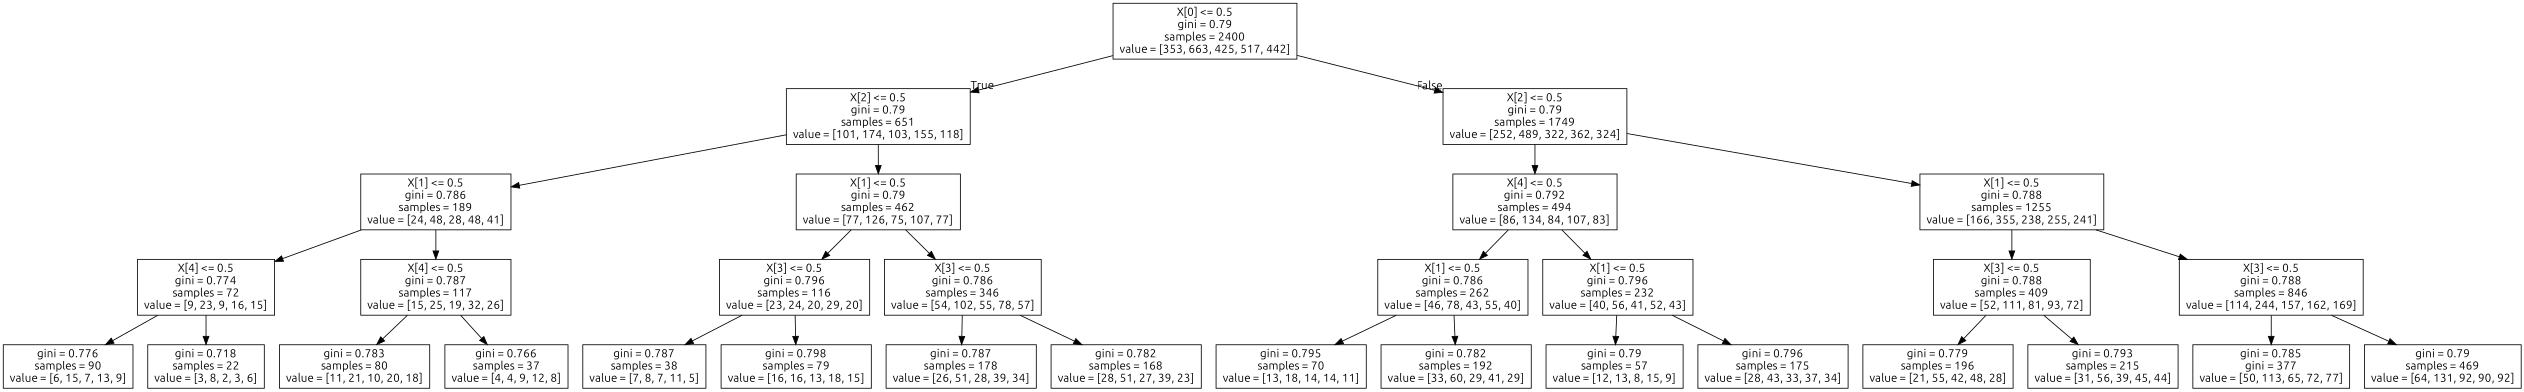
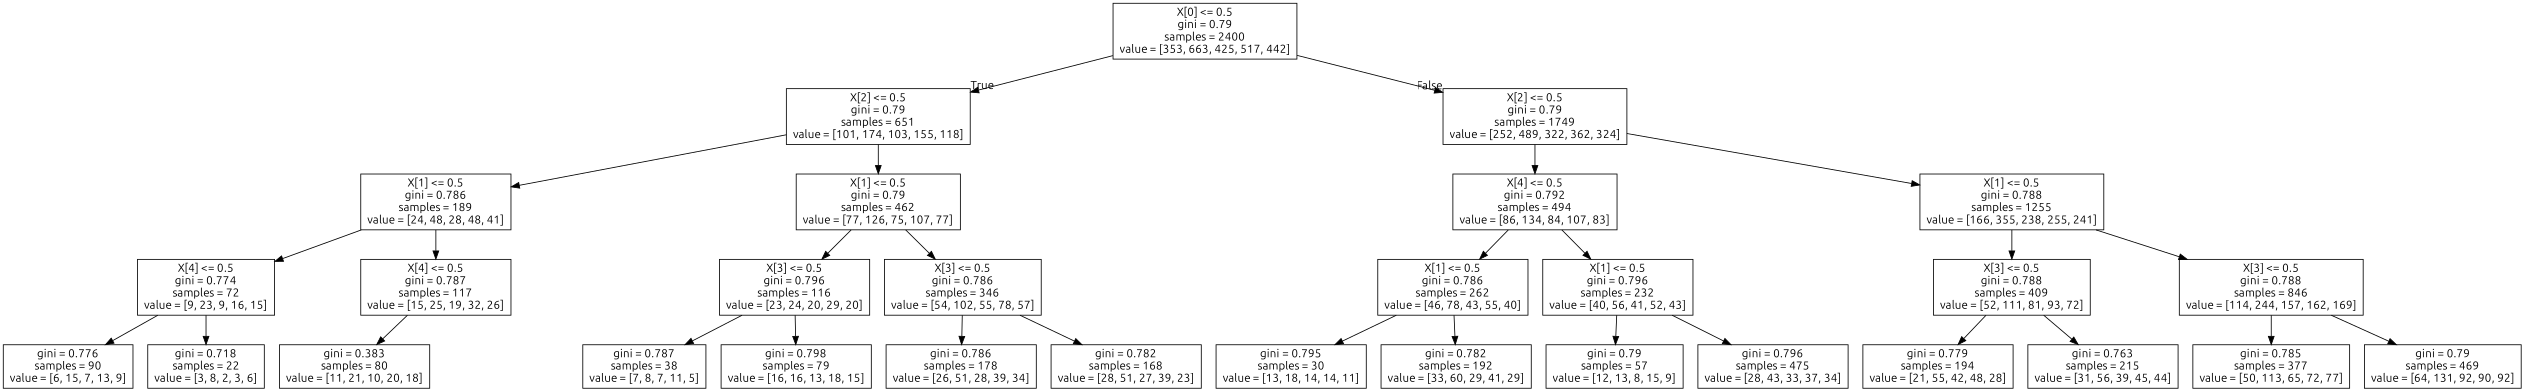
node "gini = 0.783 samples = 80 value = [11, 21, 10, 20, 18]": label "gini = 0.783 samples = 80 value = [11, 21, 10, 20, 18]" -> "gini = 0.383 samples = 80 value = [11, 21, 10, 20, 18]"
node "gini = 0.766 samples = 37 value = [4, 4, 9, 12, 8]": removed
node "gini = 0.787 samples = 178 value = [26, 51, 28, 39, 34]": label "gini = 0.787 samples = 178 value = [26, 51, 28, 39, 34]" -> "gini = 0.786 samples = 178 value = [26, 51, 28, 39, 34]"
node "gini = 0.795 samples = 70 value = [13, 18, 14, 14, 11]": label "gini = 0.795 samples = 70 value = [13, 18, 14, 14, 11]" -> "gini = 0.795 samples = 30 value = [13, 18, 14, 14, 11]"
node "gini = 0.796 samples = 175 value = [28, 43, 33, 37, 34]": label "gini = 0.796 samples = 175 value = [28, 43, 33, 37, 34]" -> "gini = 0.796 samples = 475 value = [28, 43, 33, 37, 34]"
node "gini = 0.779 samples = 196 value = [21, 55, 42, 48, 28]": label "gini = 0.779 samples = 196 value = [21, 55, 42, 48, 28]" -> "gini = 0.779 samples = 194 value = [21, 55, 42, 48, 28]"
node "gini = 0.793 samples = 215 value = [31, 56, 39, 45, 44]": label "gini = 0.793 samples = 215 value = [31, 56, 39, 45, 44]" -> "gini = 0.763 samples = 215 value = [31, 56, 39, 45, 44]"
node "gini = 0.785 gini = 377 value = [50, 113, 65, 72, 77]": label "gini = 0.785 gini = 377 value = [50, 113, 65, 72, 77]" -> "gini = 0.785 samples = 377 value = [50, 113, 65, 72, 77]"
